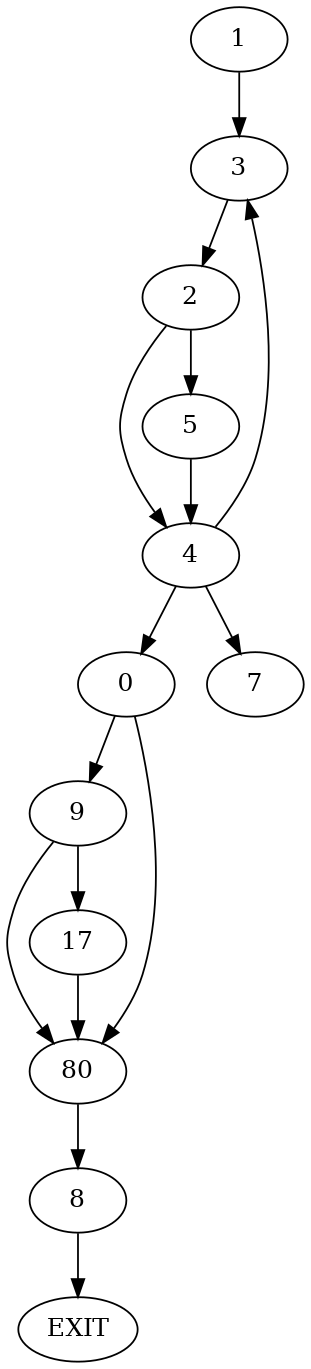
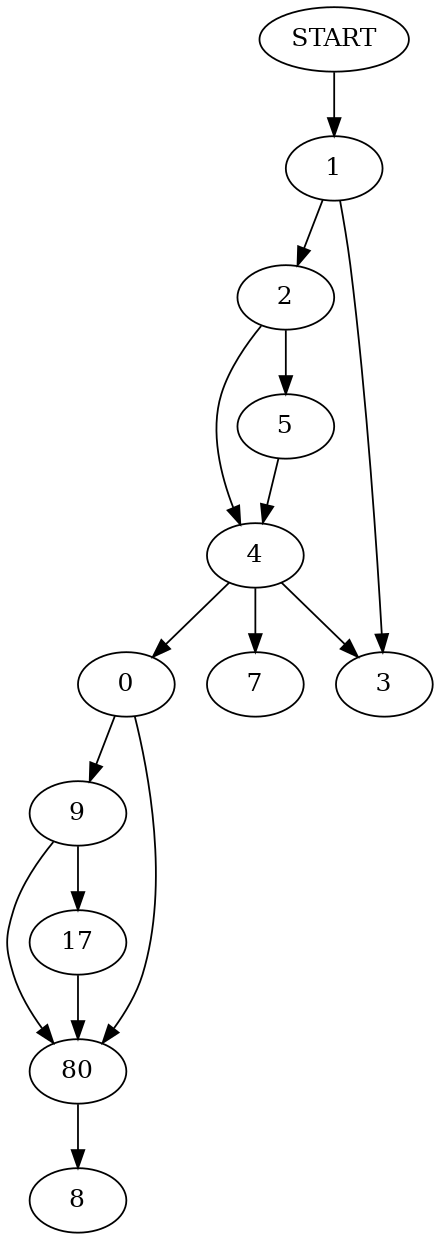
node "START": added
edge "3" -> "2": now "1" -> "2"
node "EXIT": removed
